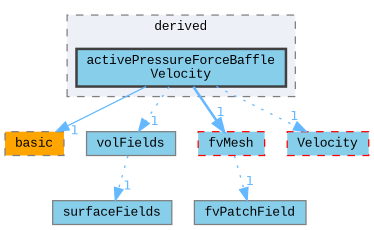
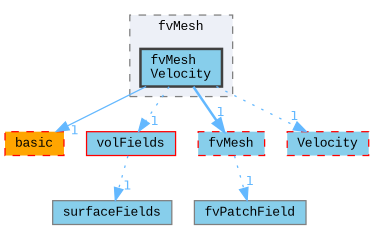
cluster "derived": label "derived" -> "fvMesh"
node "activePressureForceBaffle Velocity": label "activePressureForceBaffle Velocity" -> "fvMesh Velocity"
node "basic": color grey50 -> red
node "volFields": color grey50 -> red
